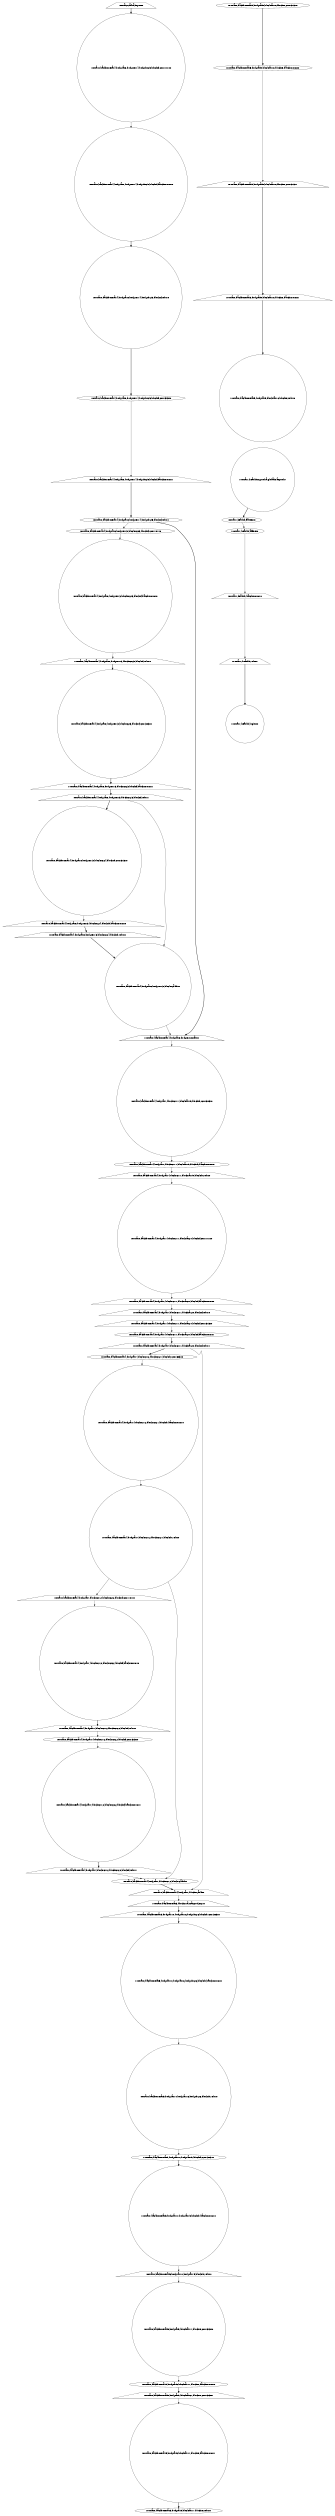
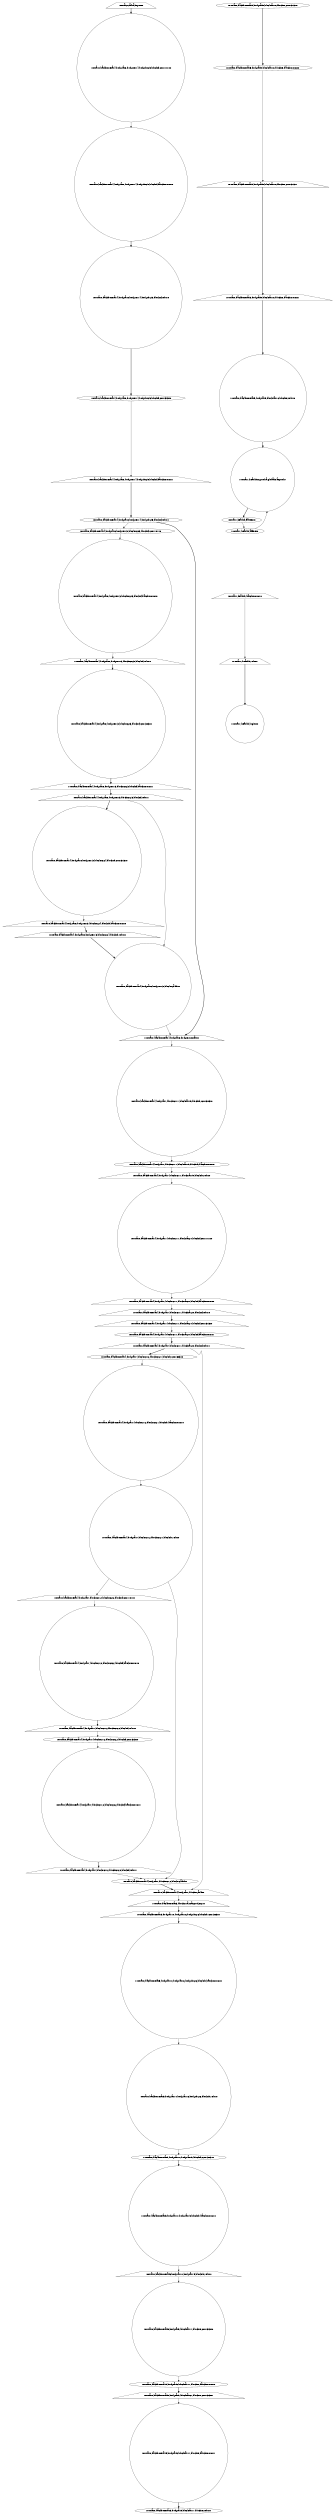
edge "root_a_0/backbone_a_5/body_a_9/block_a_18/block_e/relu_0" -> "root_a_1/head_b_6/pool_a/globalmaxpool_7": added
edge "root_a_1/head_b/affine_0" -> "root_a_1/head_b/batch_norm_0": now "root_a_1/head_b/affine_0" -> "root_a_1/head_b_6/pool_a/globalmaxpool_7"
